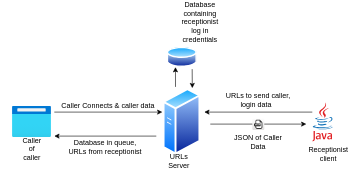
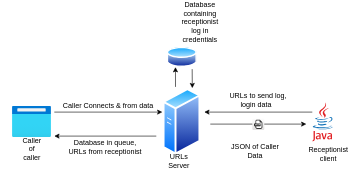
node "URLs to send caller, login data": label "URLs to send caller, login data" -> "URLs to send log, login data"
node "Caller Connects & caller data": label "Caller Connects & caller data" -> "Caller Connects & from data"
node "JSON of Caller Data": moved (258, 142) -> (255, 151)
